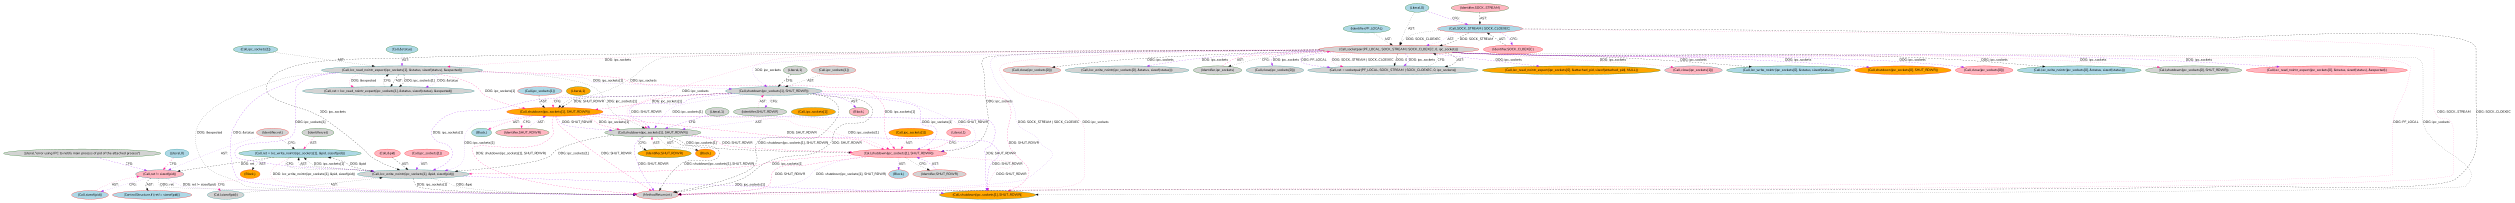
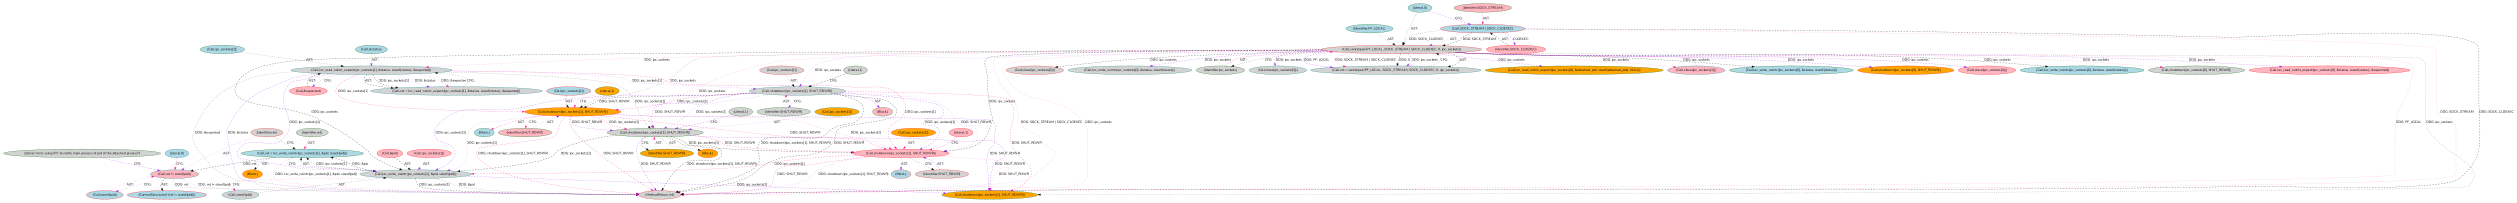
edge "(Identifier,SOCK_STREAM)" -> "(Call,SOCK_STREAM | SOCK_CLOEXEC)": color black -> deeppink
edge "(Call,SOCK_STREAM | SOCK_CLOEXEC)" -> "(Identifier,SOCK_CLOEXEC)": label "CFG: " -> "CLOEXEC: "
node "(Call,&expected)": added
